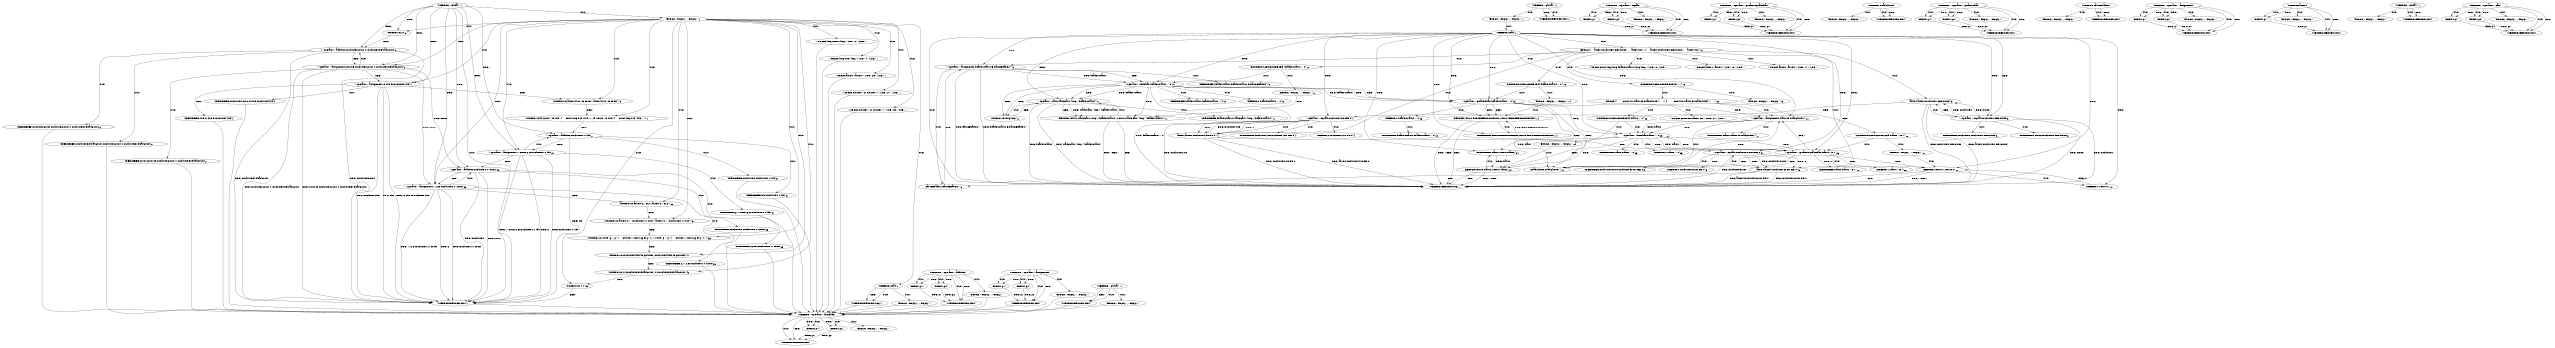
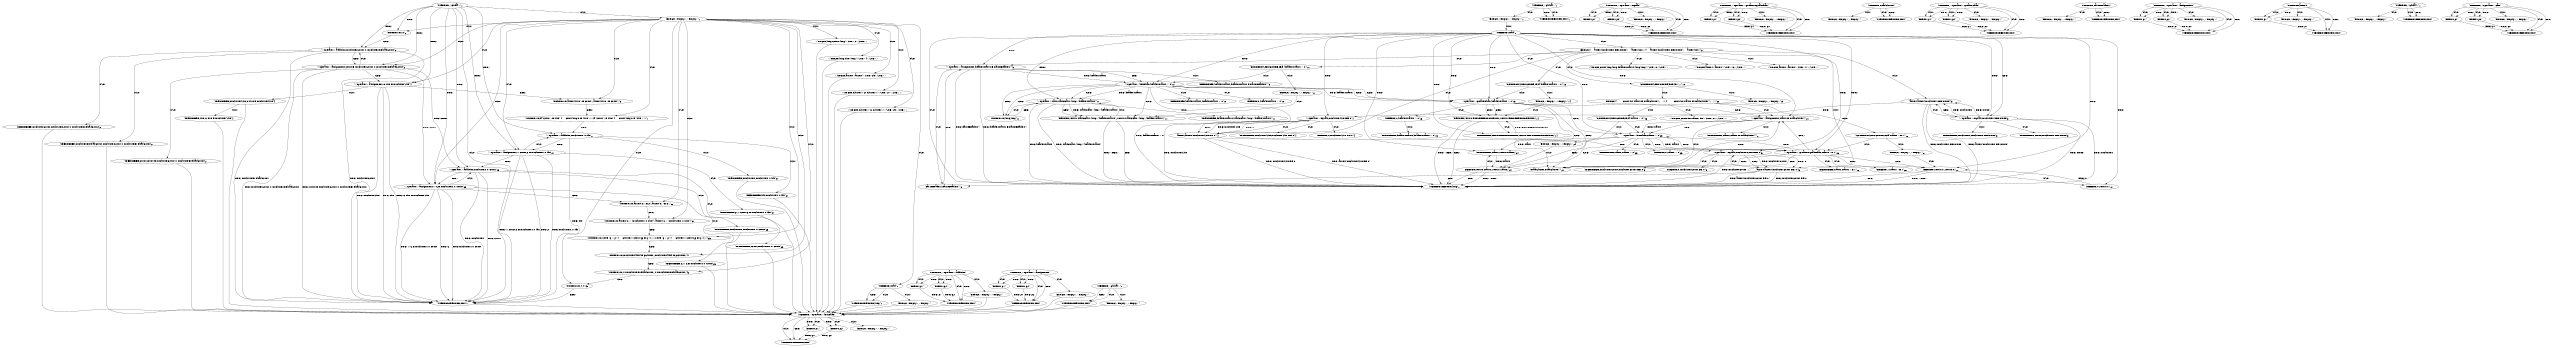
edge "(<operator>.assignment,& size = m_clusterSize)" -> "(IDENTIFIER,size,& size = m_clusterSize)": now "(IDENTIFIER,m_clusterSize,& size = m_clusterSize)" -> "(IDENTIFIER,size,& size = m_clusterSize)"
edge "(assert,assert(m_clusters == NULL))" -> "(<operator>.equals,m_clusterSize == 0)": label "CFG: " -> "DDG: "
edge "(<operator>.equals,m_clusterCount == 0)" -> "(LITERAL,0,m_clusterCount == 0)": label "NOT: " -> "AST: "
edge "(<operator>.greaterEqualsThan,status >= 1)" -> "(IDENTIFIER,status,status >= 1)": label "DDG: 0" -> "AST: "
